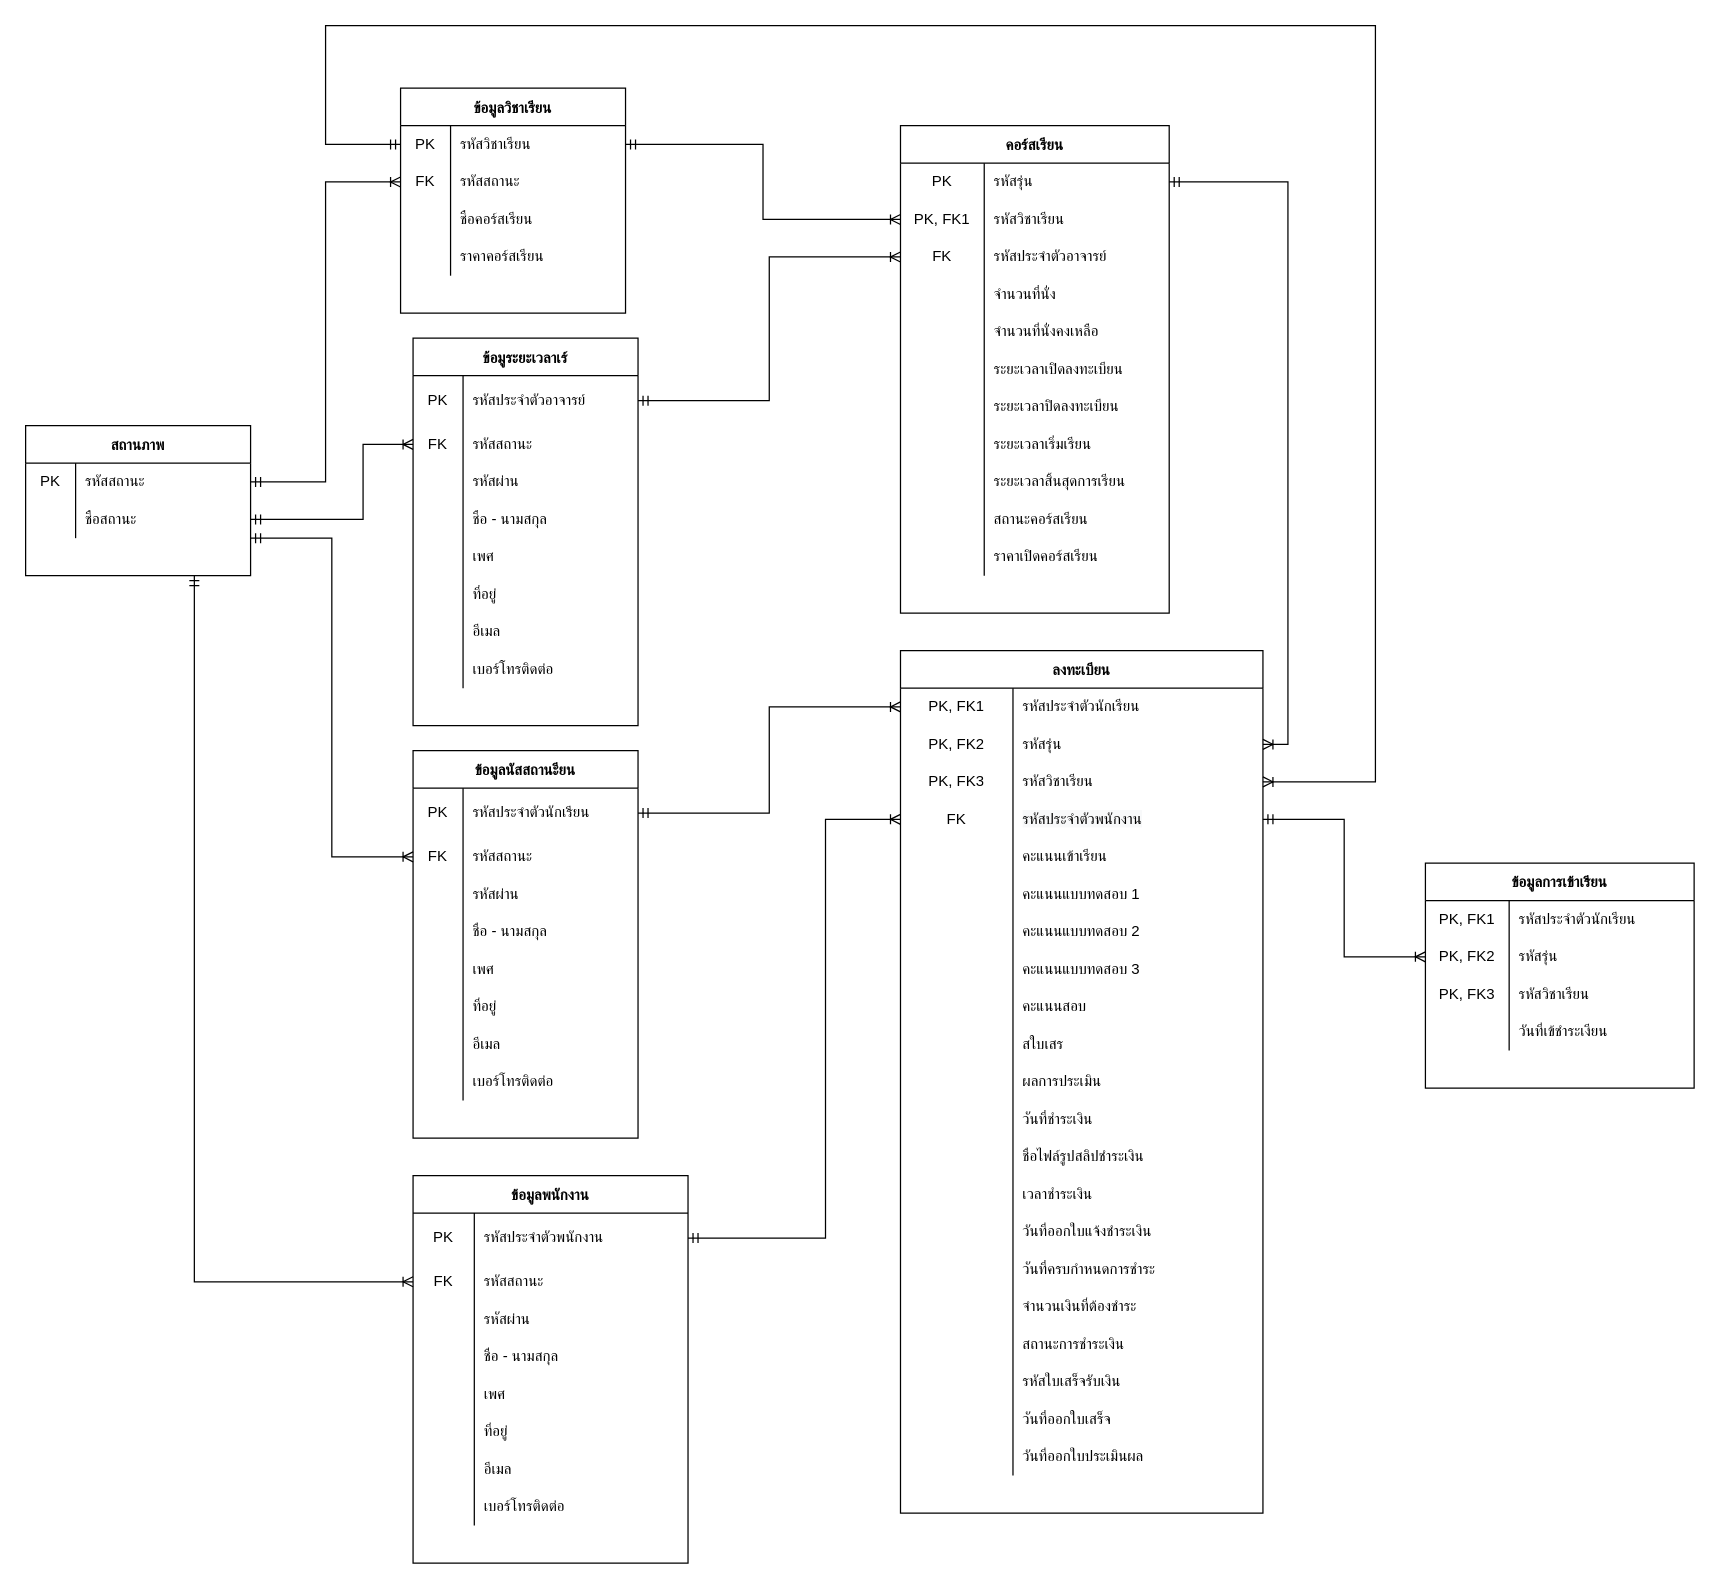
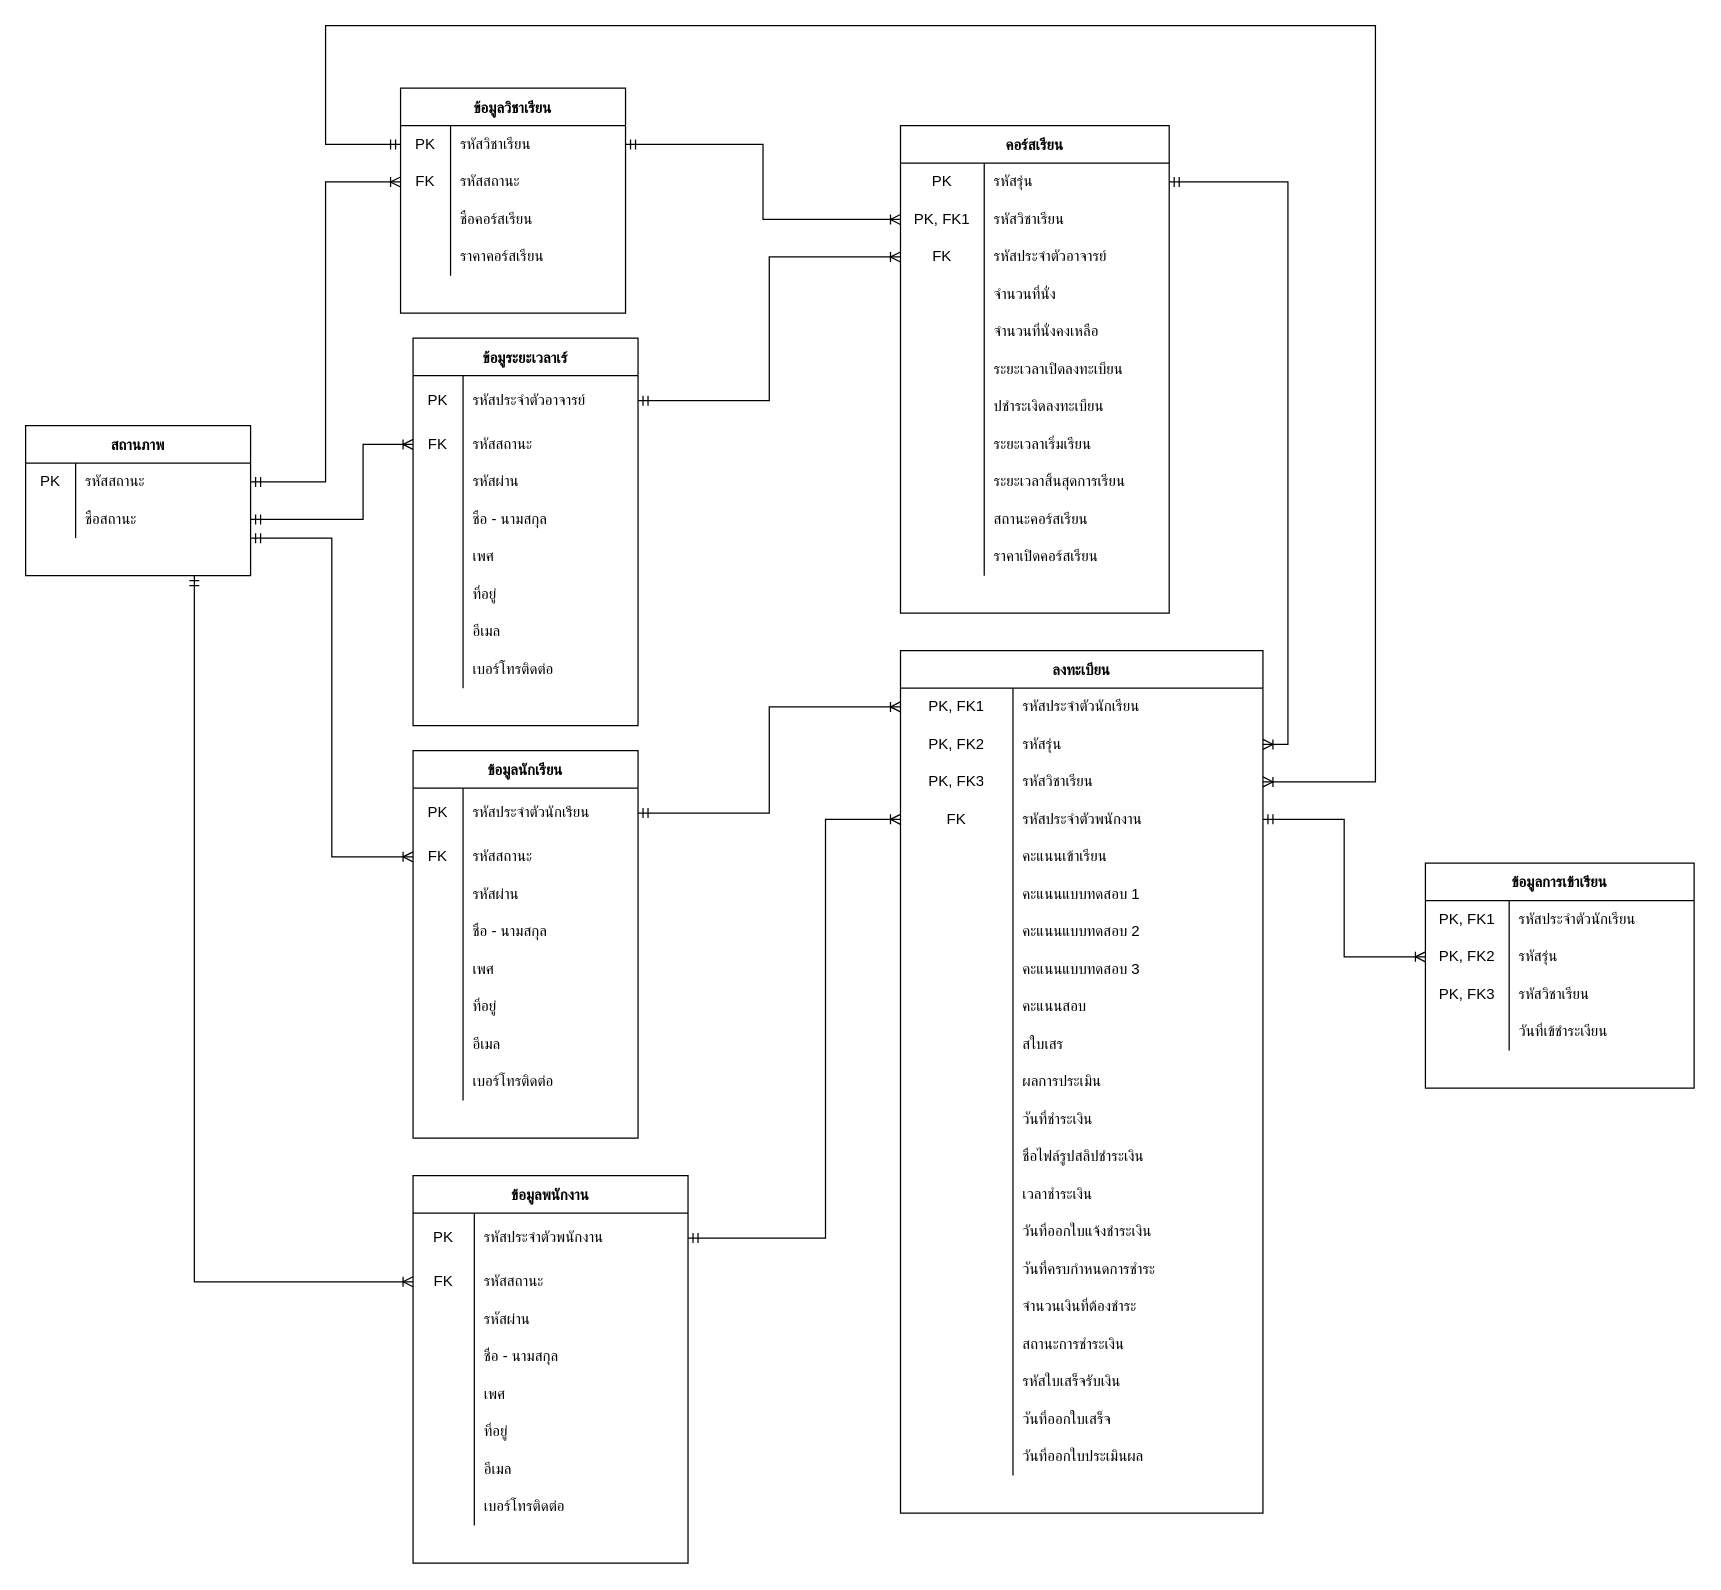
node "ระยะเวลาปิดลงทะเบียน": label "ระยะเวลาปิดลงทะเบียน" -> "ปชำระเงิดลงทะเบียน"
node "ข้อมูลนัสสถานะียน": label "ข้อมูลนัสสถานะียน" -> "ข้อมูลนักเรียน"
